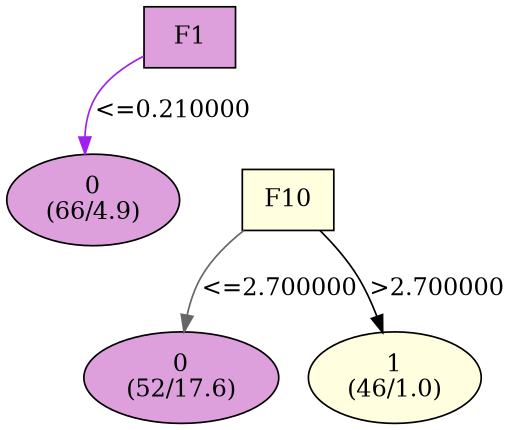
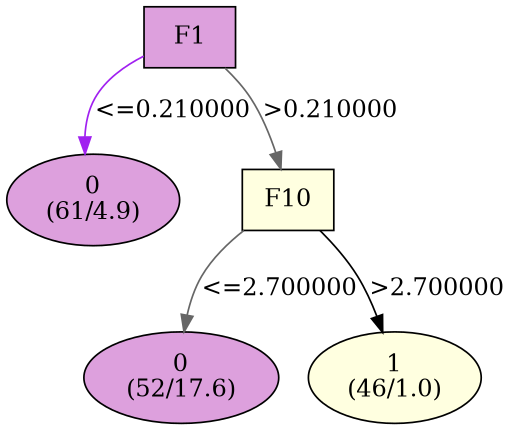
edge "F1" -> "F10": added, label ">0.210000"
node "0 (66/4.9)": label "0 (66/4.9)" -> "0 (61/4.9)"
